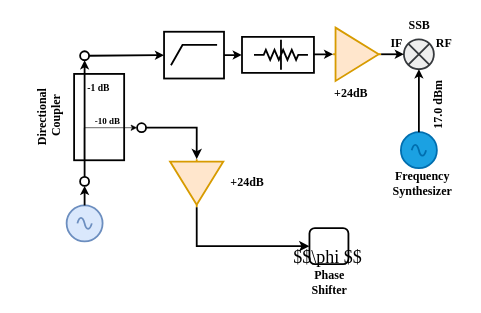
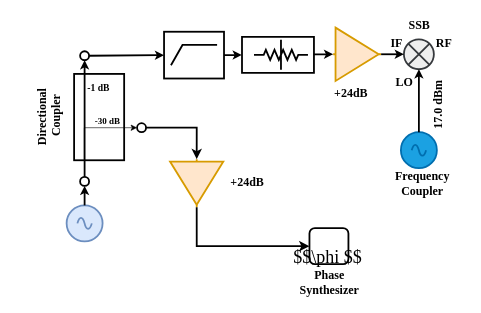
node "LO": added
node "-10 dB": label "-10 dB" -> "-30 dB"
node "Frequency Synthesizer": label "Frequency Synthesizer" -> "Frequency Coupler"
node "Phase Shifter": label "Phase Shifter" -> "Phase Synthesizer"
